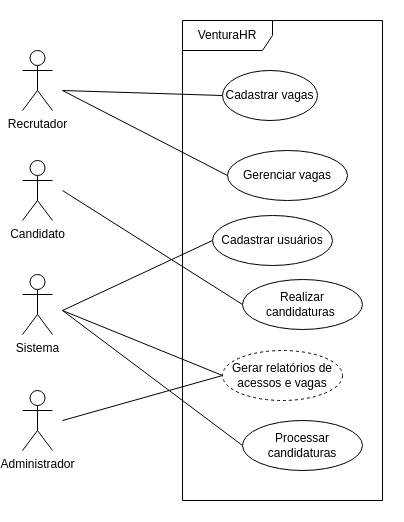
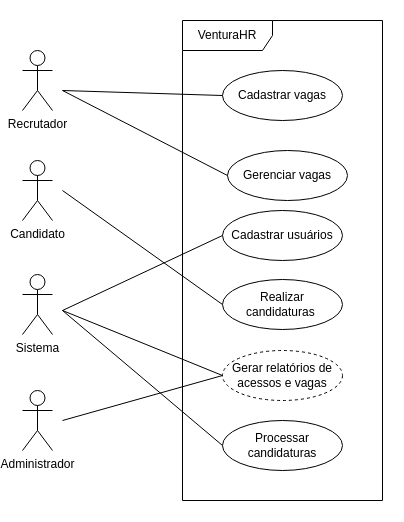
node "Cadastrar vagas": size 95x50 -> 120x50
node "Cadastrar usuários": moved (273, 241) -> (283, 236)
node "Realizar candidaturas": moved (303, 305) -> (283, 305)
node "Processar candidaturas": moved (303, 446) -> (283, 446)
